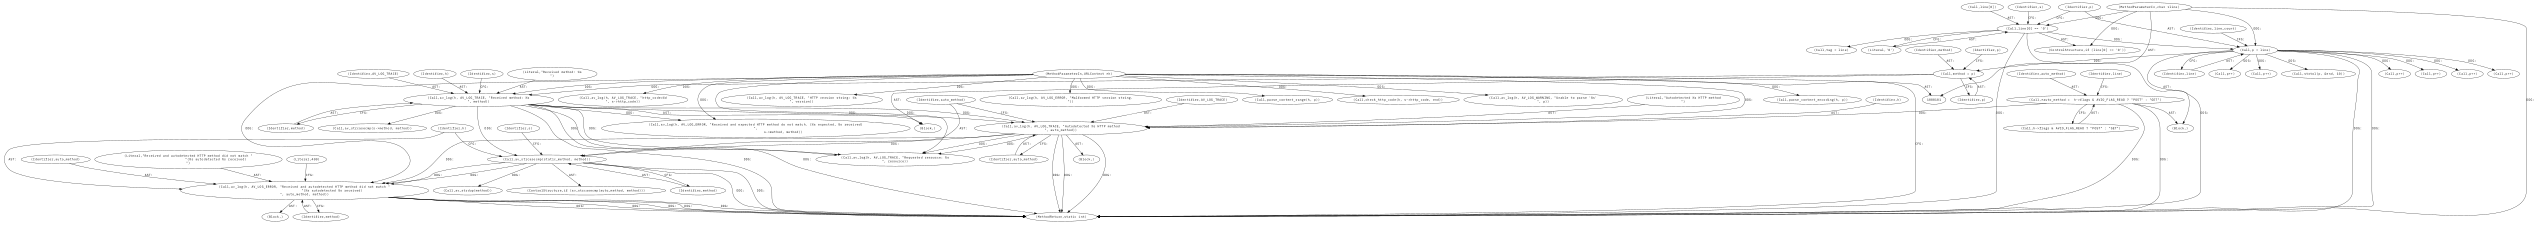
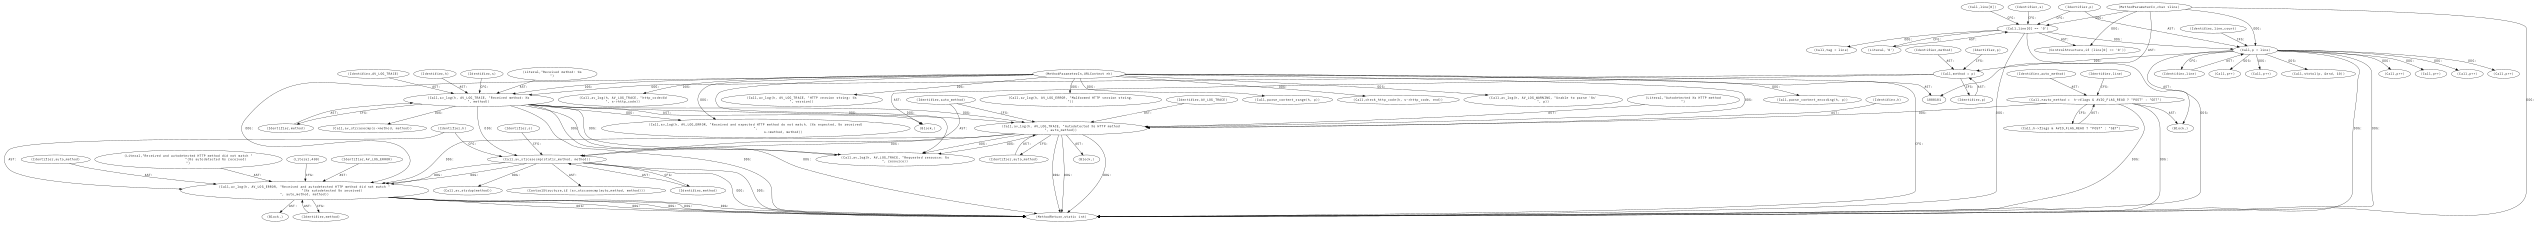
edge "(Call,line[0])" -> "(Call,line[0] == '0')": label "AST: " -> "CFG: "
node "(Identifier,AV_LOG_ERROR)": added
